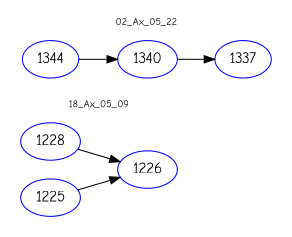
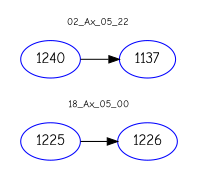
node "1344": removed
node "1340": label "1340" -> "1240"
node "1337": label "1337" -> "1137"
cluster "18_Ax_05_09": label "18_Ax_05_09" -> "18_Ax_05_00"
node "1228": removed
